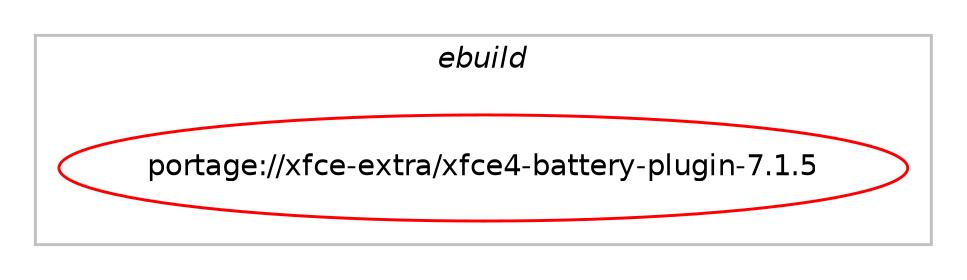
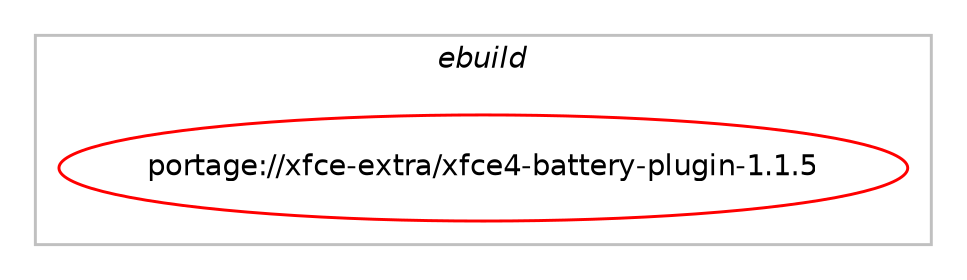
node "portage://xfce-extra/xfce4-battery-plugin-7.1.5": label "portage://xfce-extra/xfce4-battery-plugin-7.1.5" -> "portage://xfce-extra/xfce4-battery-plugin-1.1.5"
